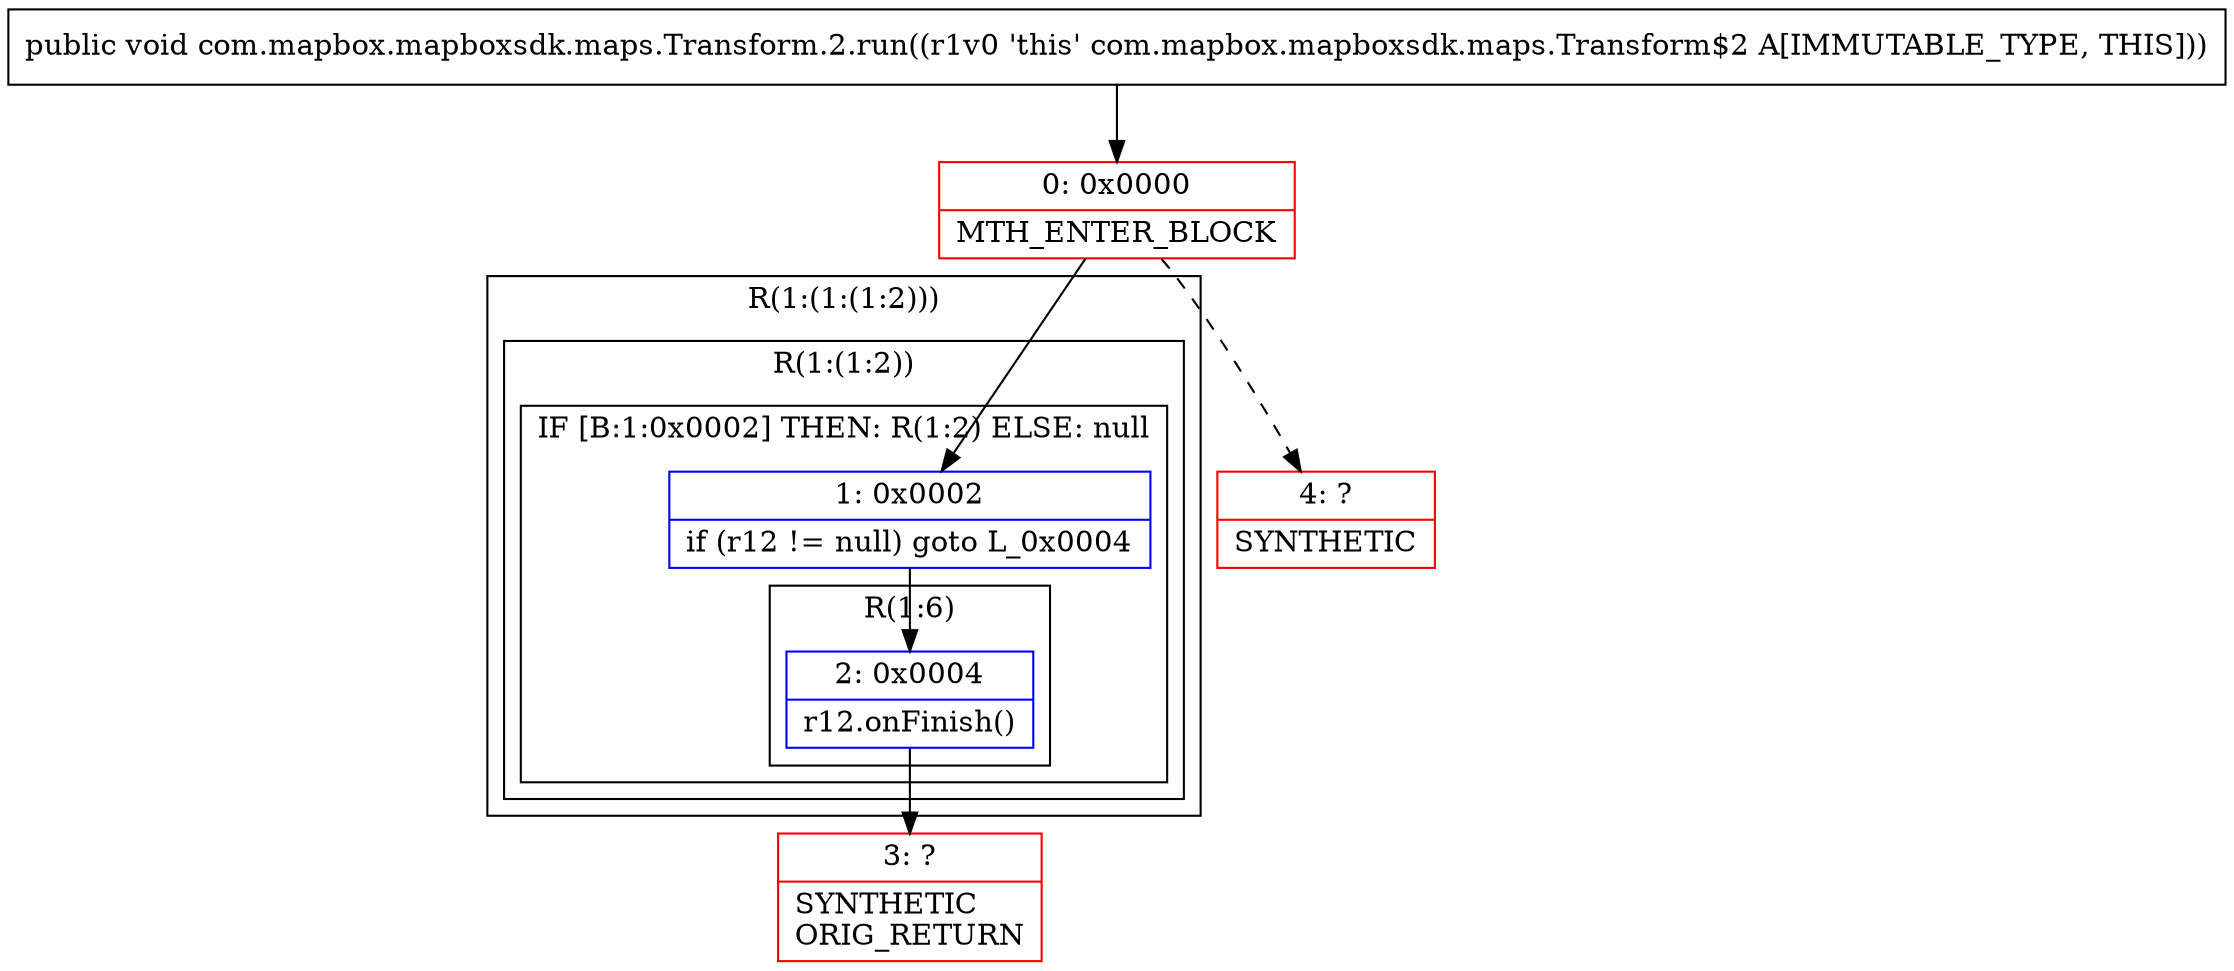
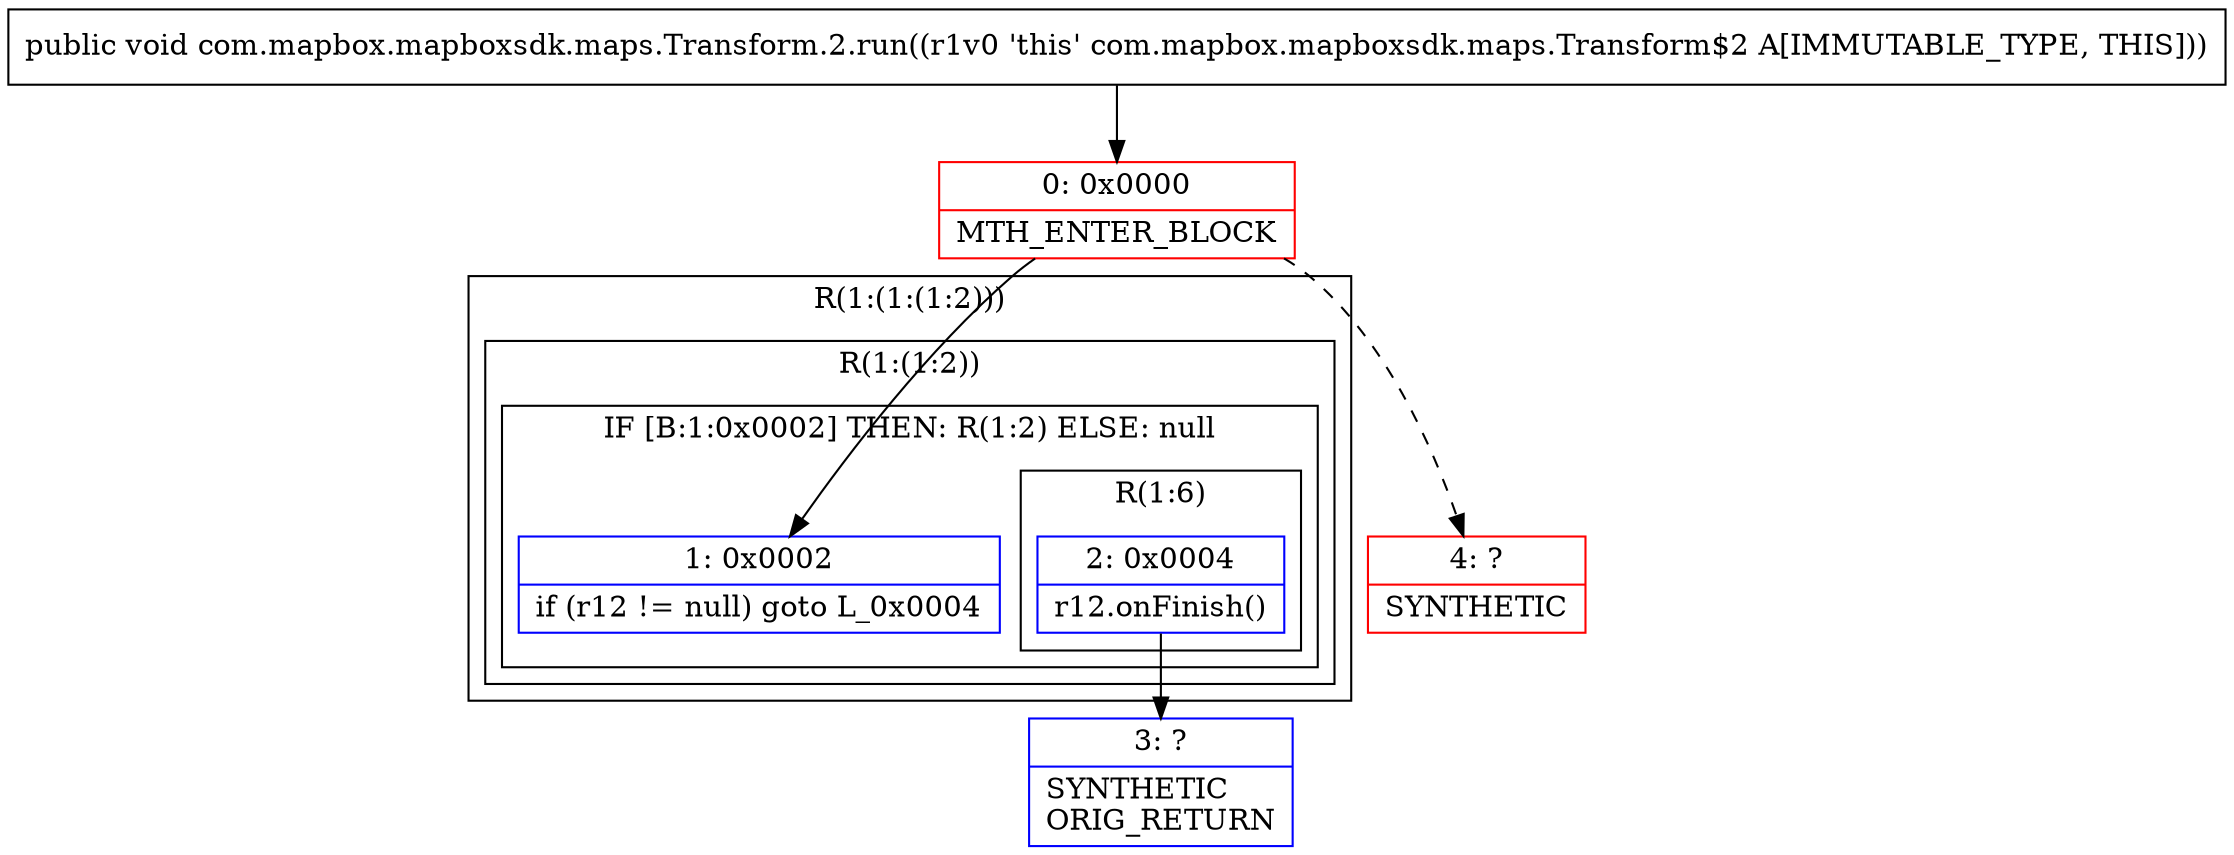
edge "1: 0x0002" -> "2: 0x0004": removed
node "3: ?": color red -> blue
